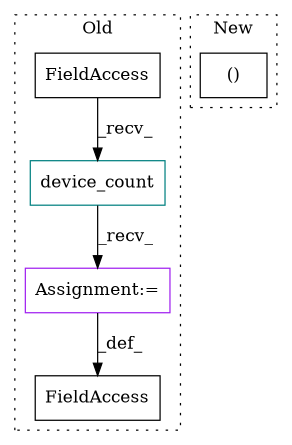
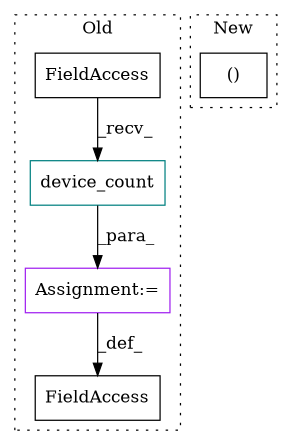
edge "device_count" -> "Assignment:=": label "_recv_" -> "_para_"
